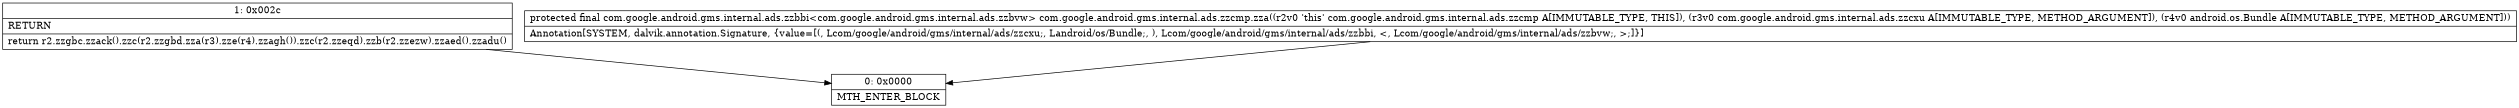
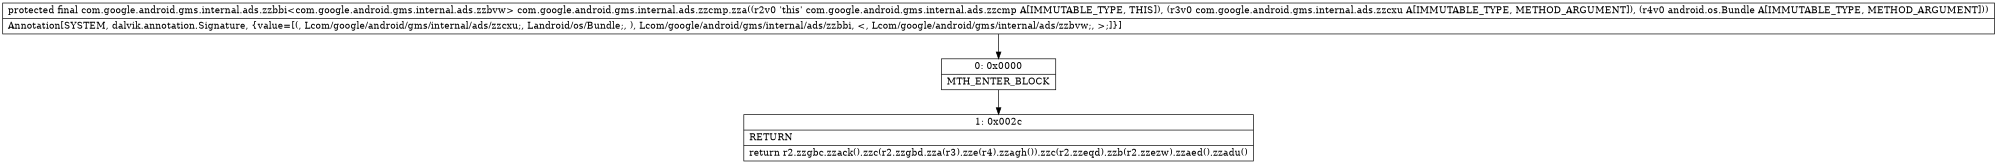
edge "1: 0x002c" -> "0: 0x0000": reversed
